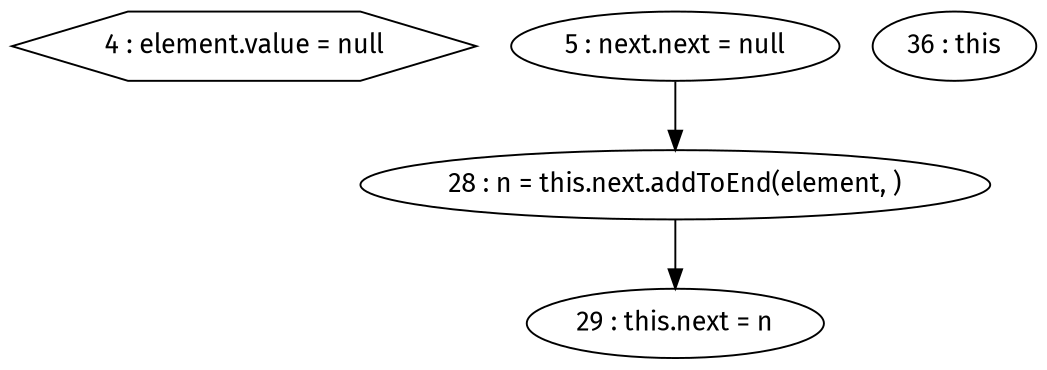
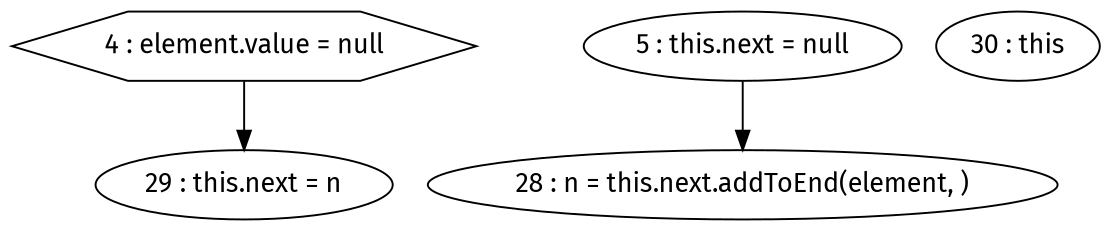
node "5 : next.next = null": label "5 : next.next = null" -> "5 : this.next = null"
node "36 : this": label "36 : this" -> "30 : this"
edge "28 : n = this.next.addToEnd(element, )" -> "29 : this.next = n": now "4 : element.value = null" -> "29 : this.next = n"
